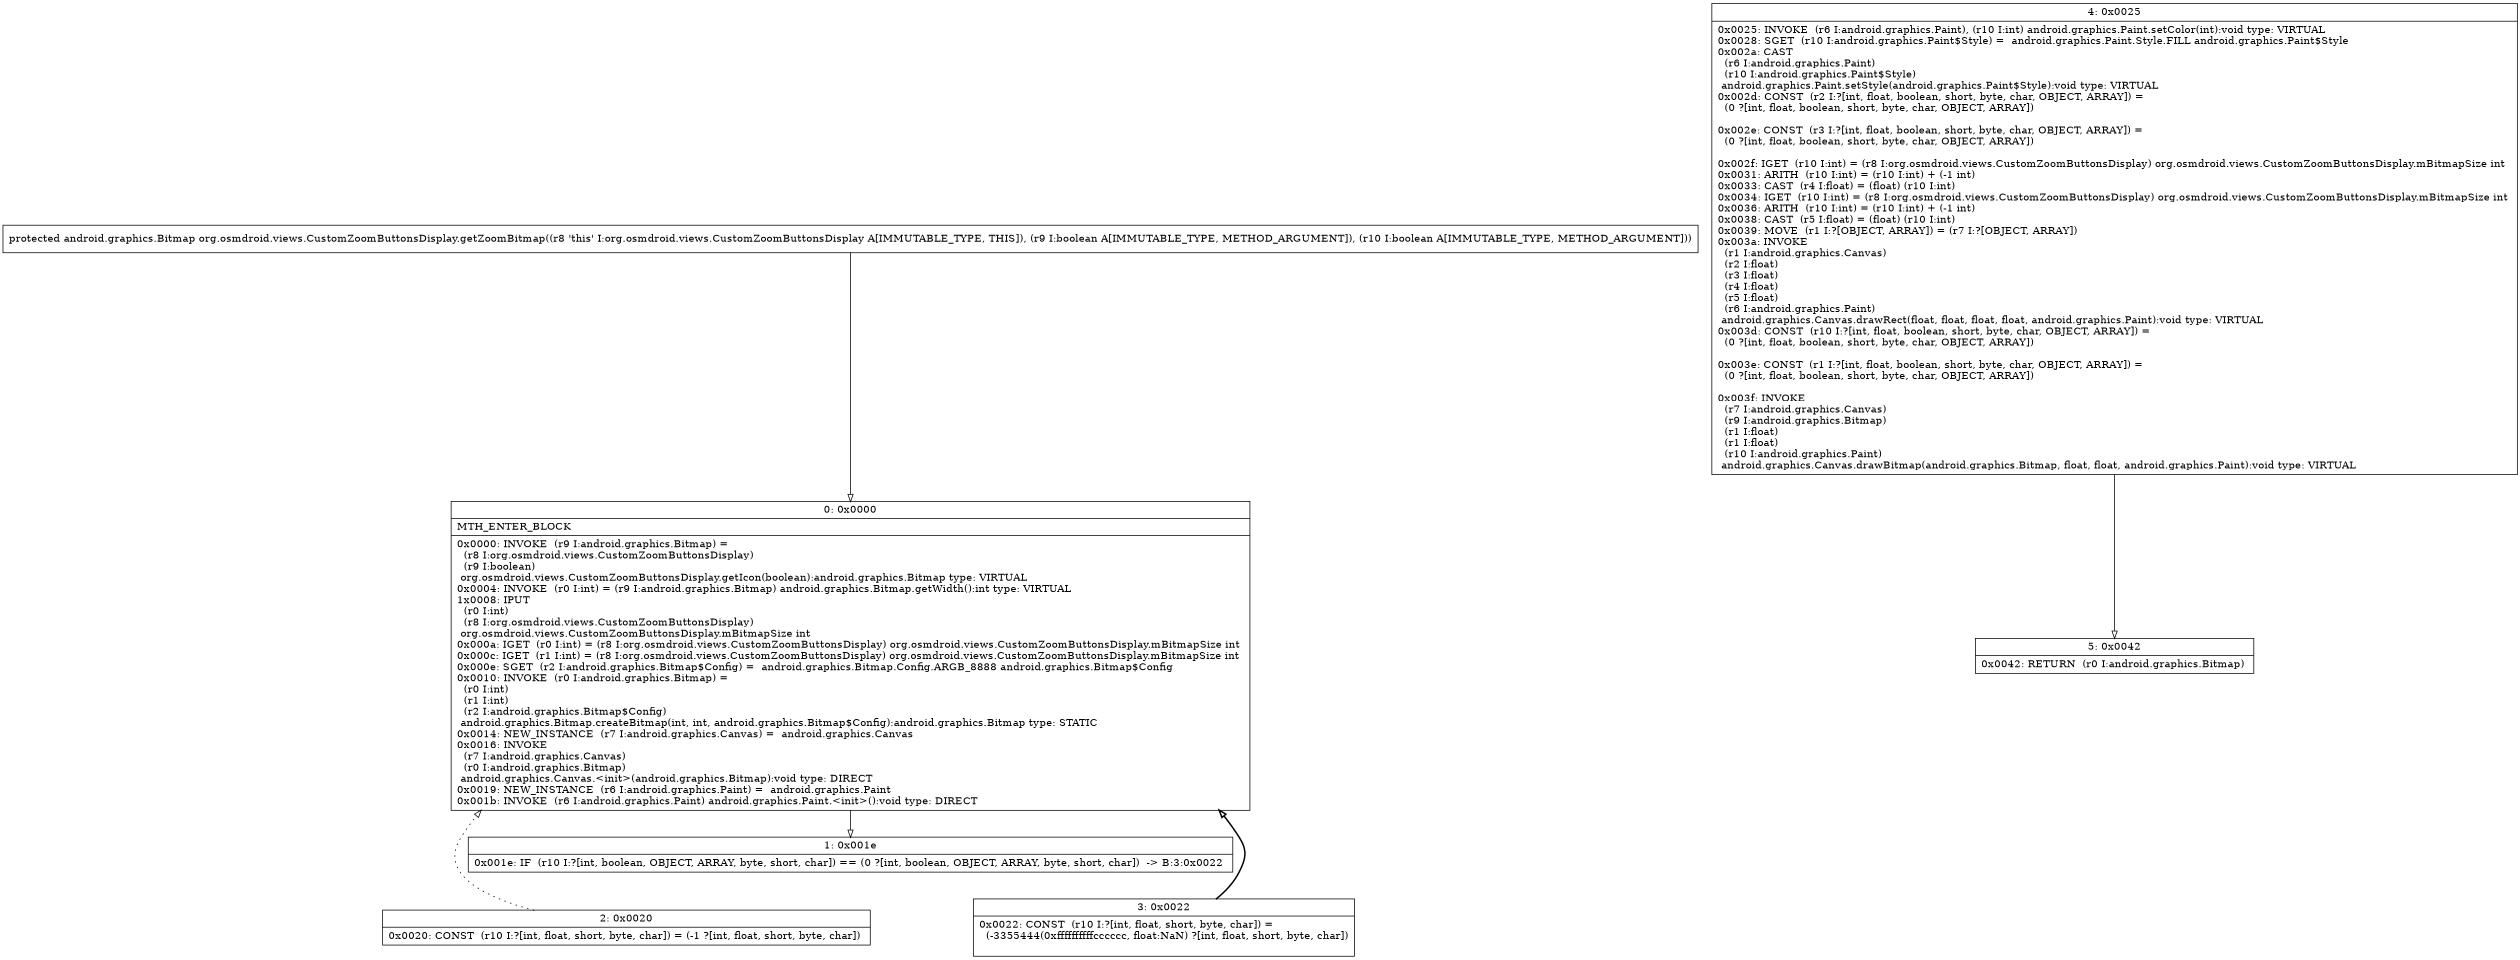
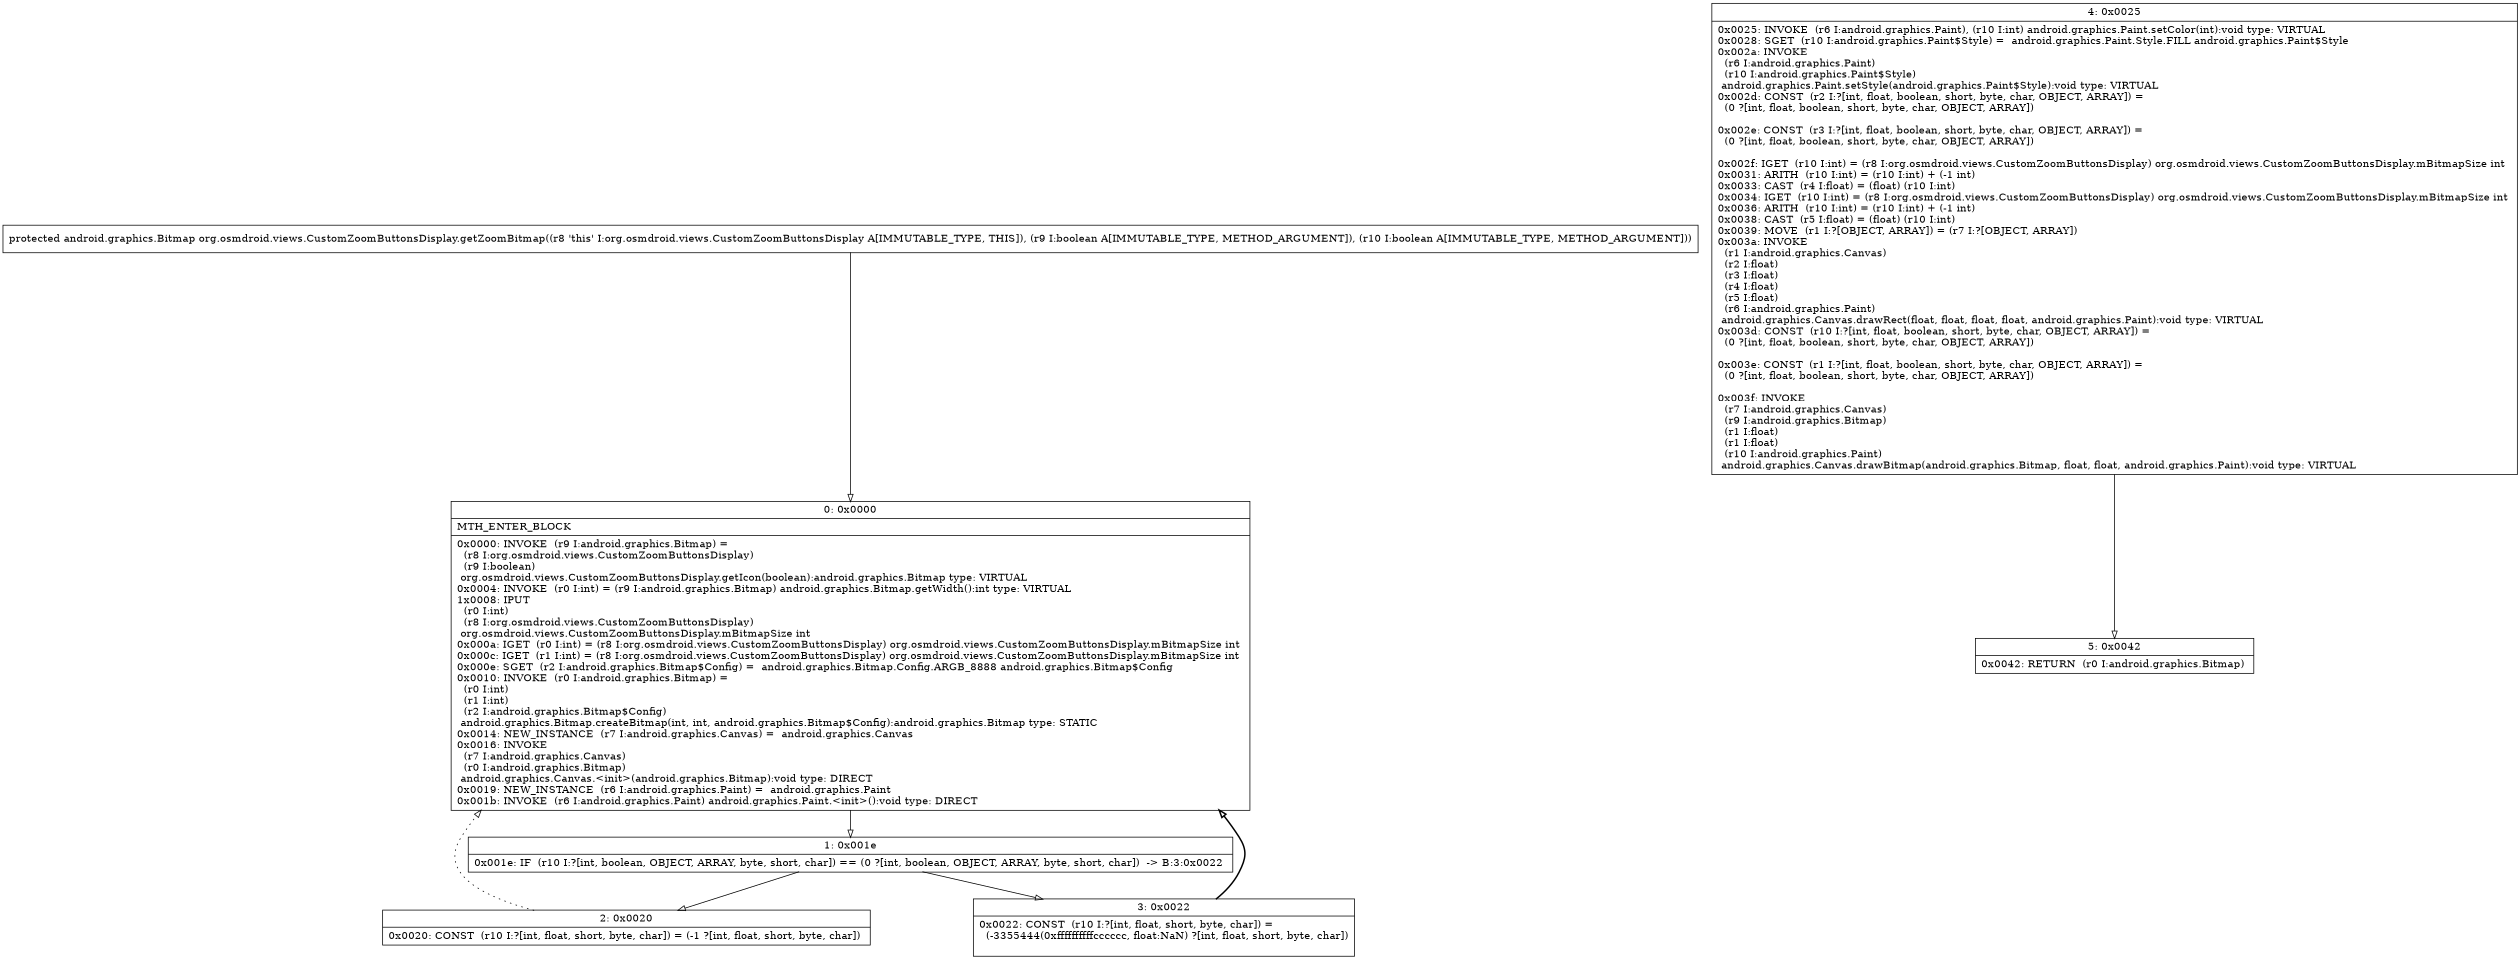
node "4: 0x0025": text "0x002a: CAST" -> "0x002a: INVOKE"
edge "1: 0x001e" -> "3: 0x0022": added
edge "1: 0x001e" -> "2: 0x0020": added
